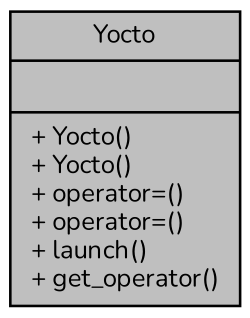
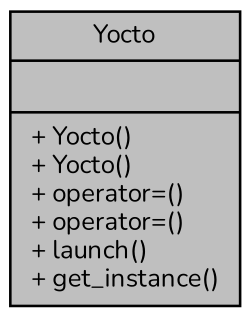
node "Yocto": text "+ get_operator()" -> "+ get_instance()"
